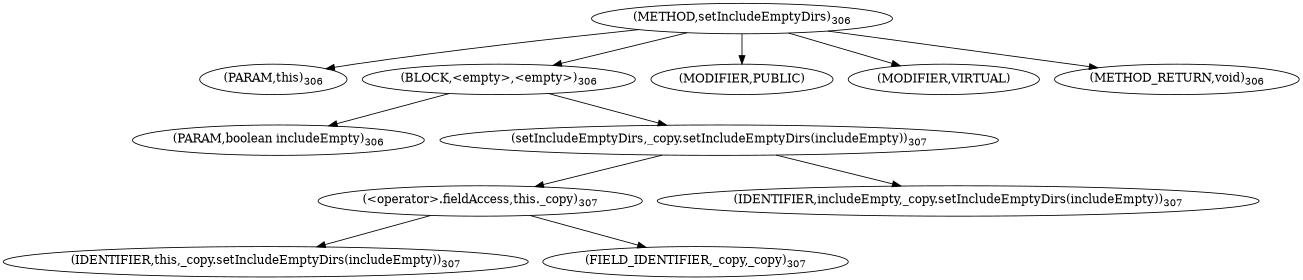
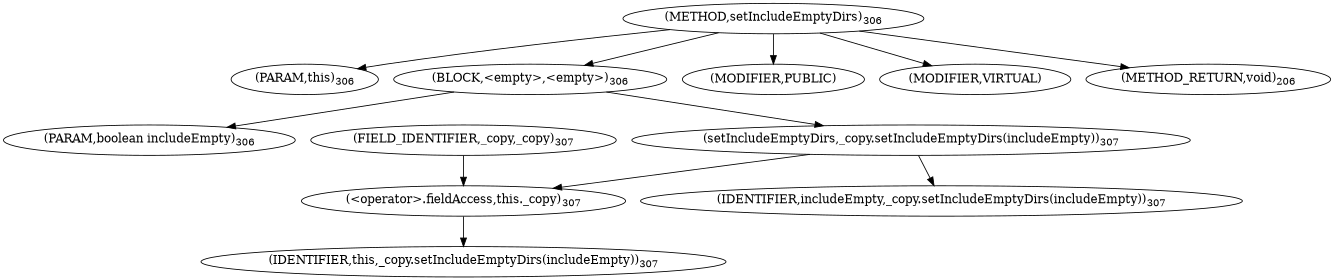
node "(METHOD_RETURN,void)": text "306" -> "206"
edge "(<operator>.fieldAccess,this._copy)" -> "(FIELD_IDENTIFIER,_copy,_copy)": reversed
